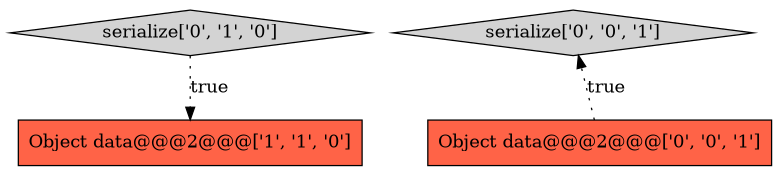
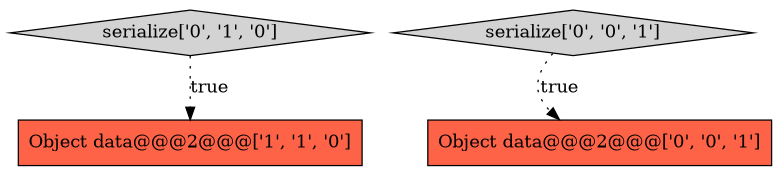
edge "Object data@@@2@@@['0', '0', '1']" -> "serialize['0', '0', '1']": reversed
